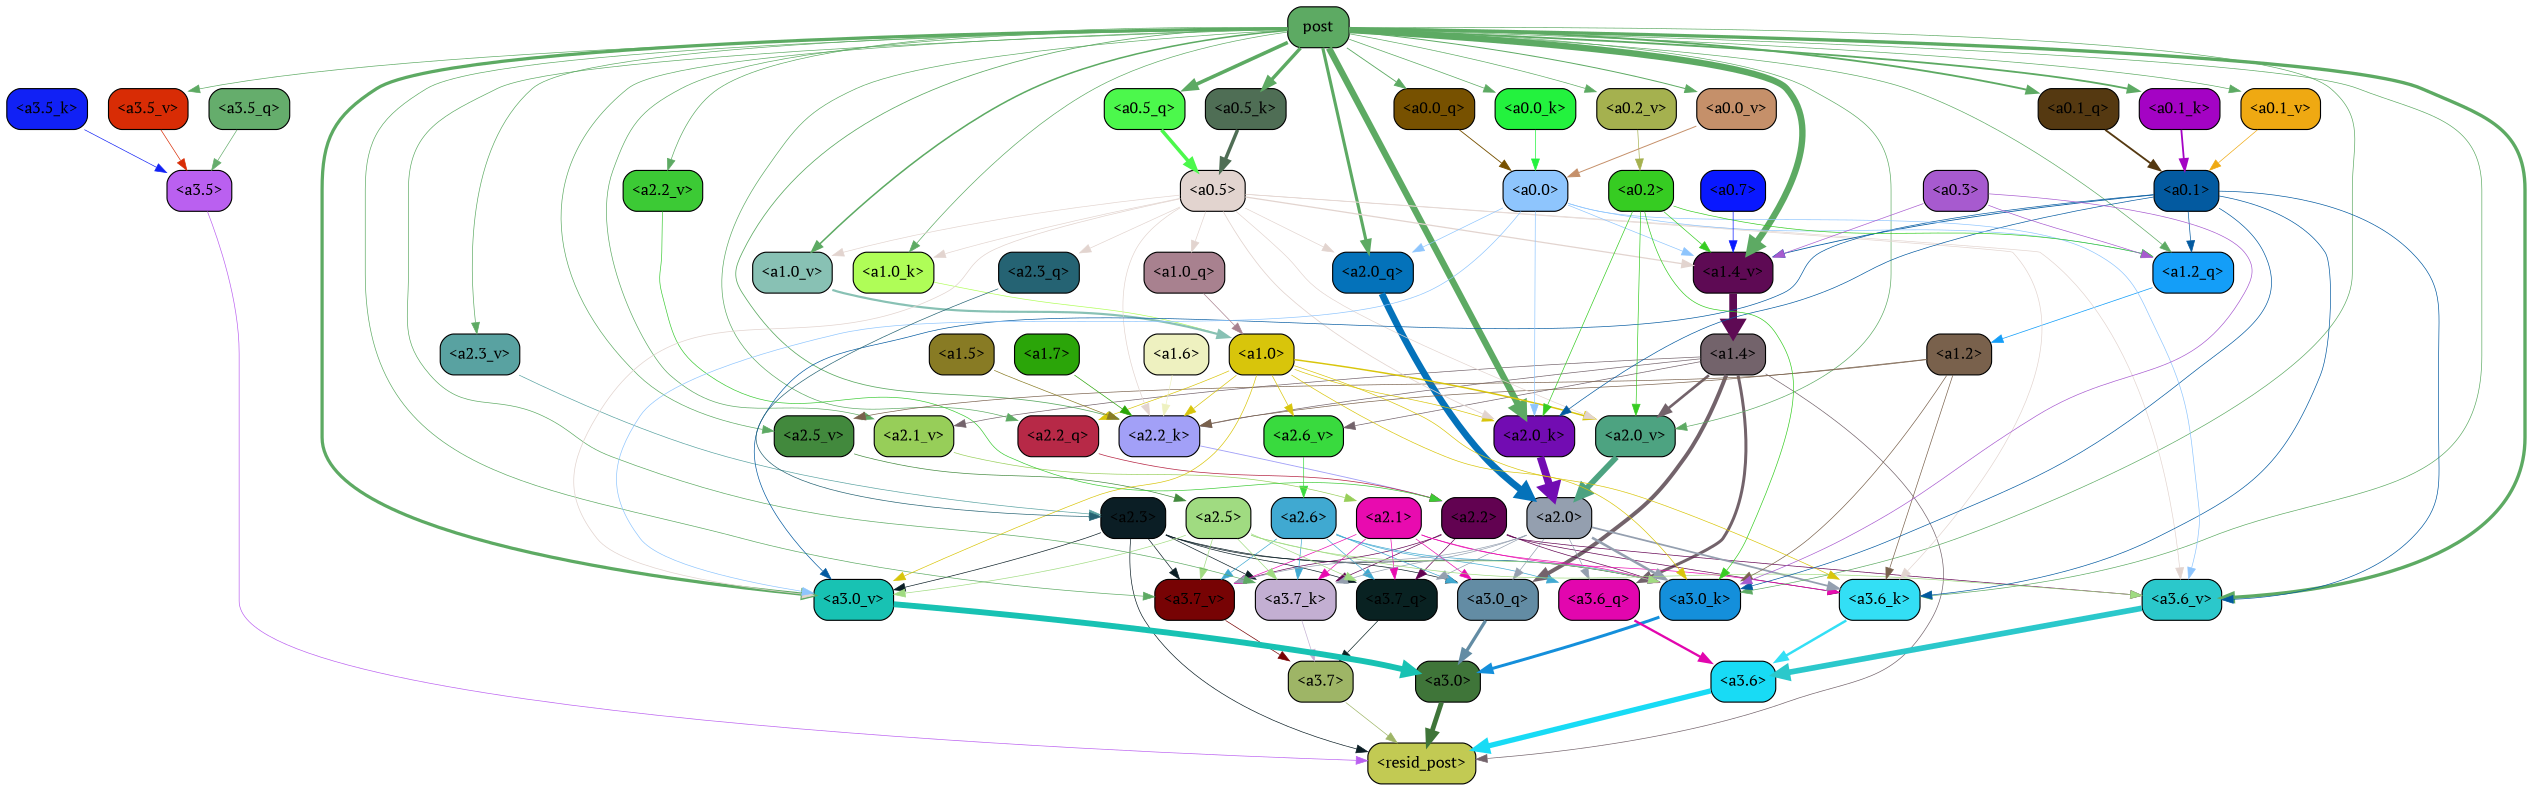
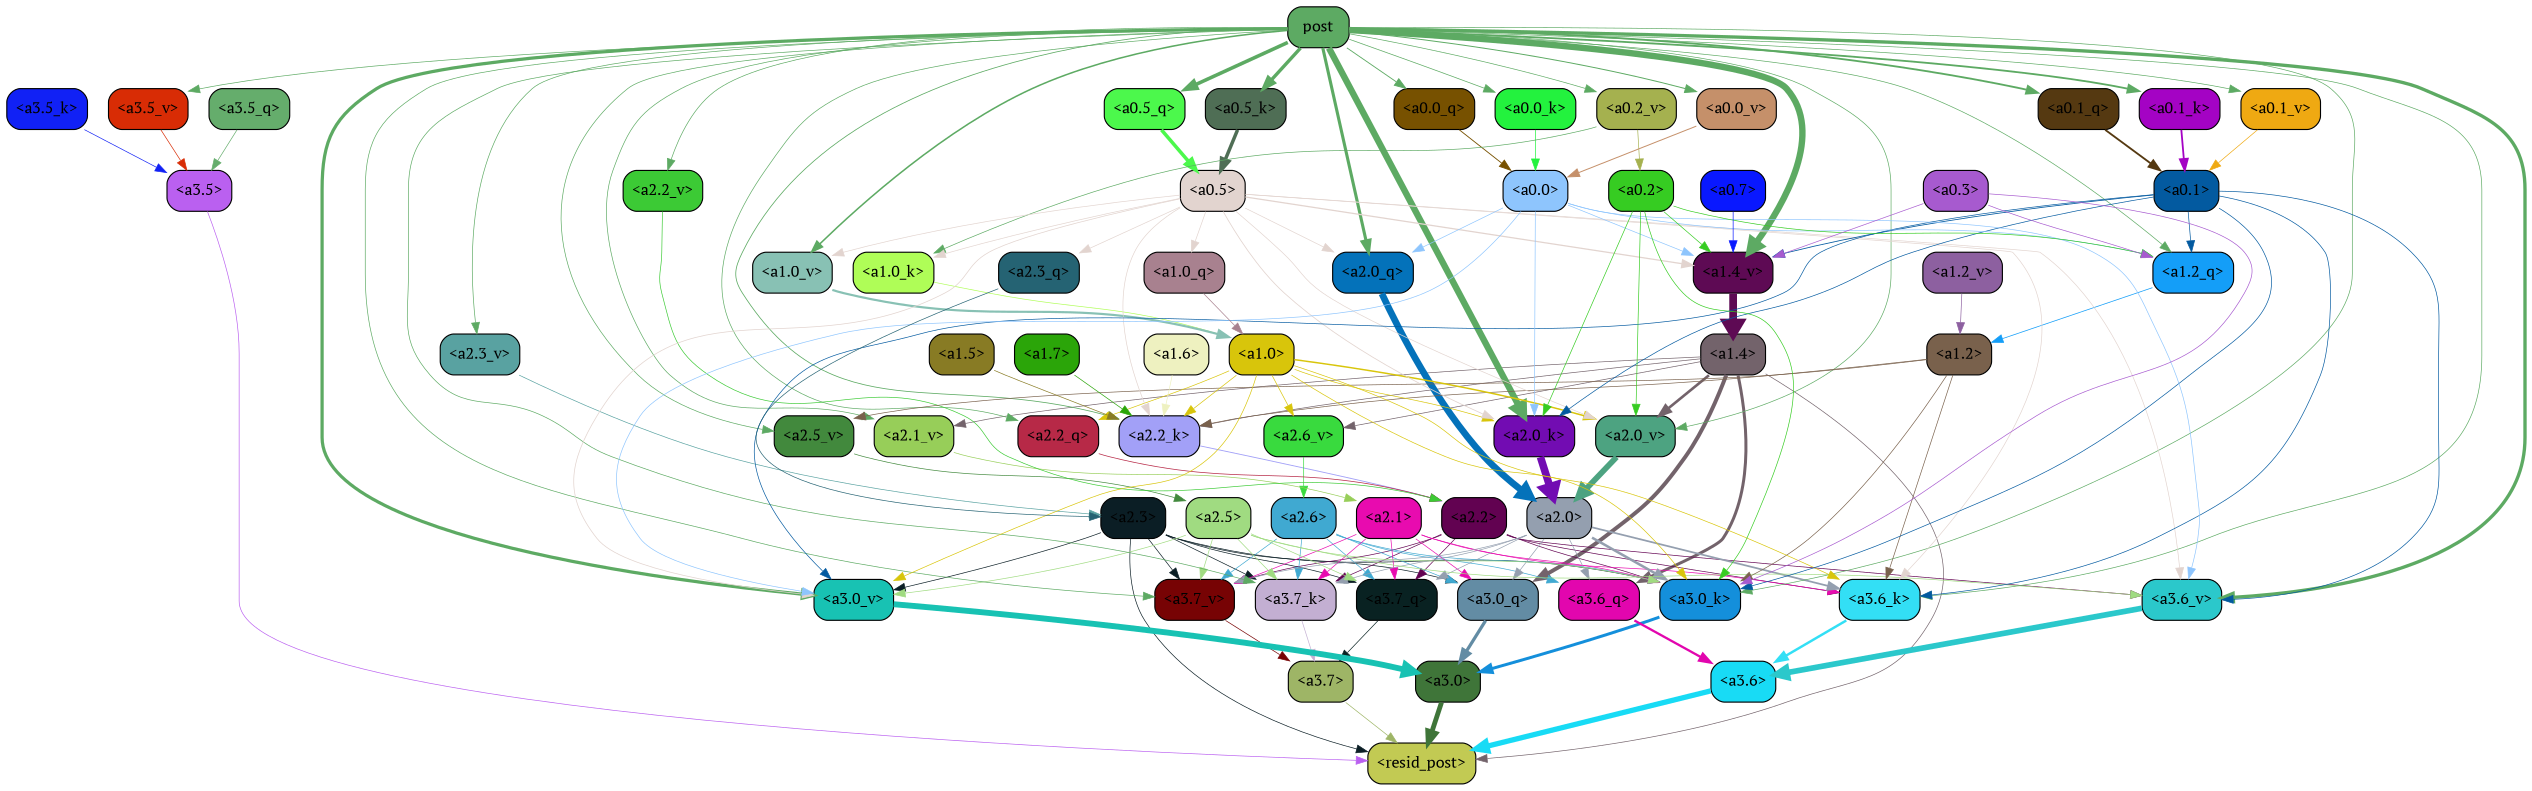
edge "post" -> "<a1.0_k>": now "<a0.2_v>" -> "<a1.0_k>"
node "<a1.2_v>": added
